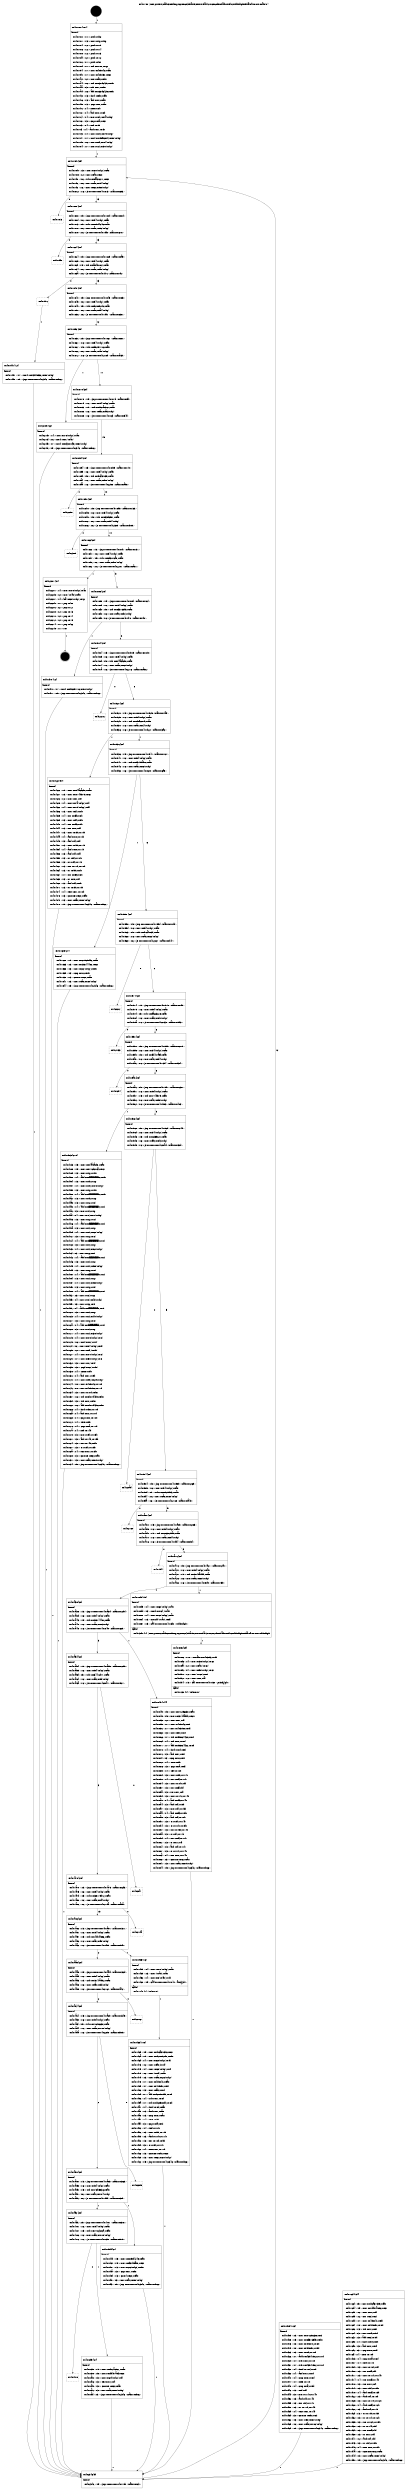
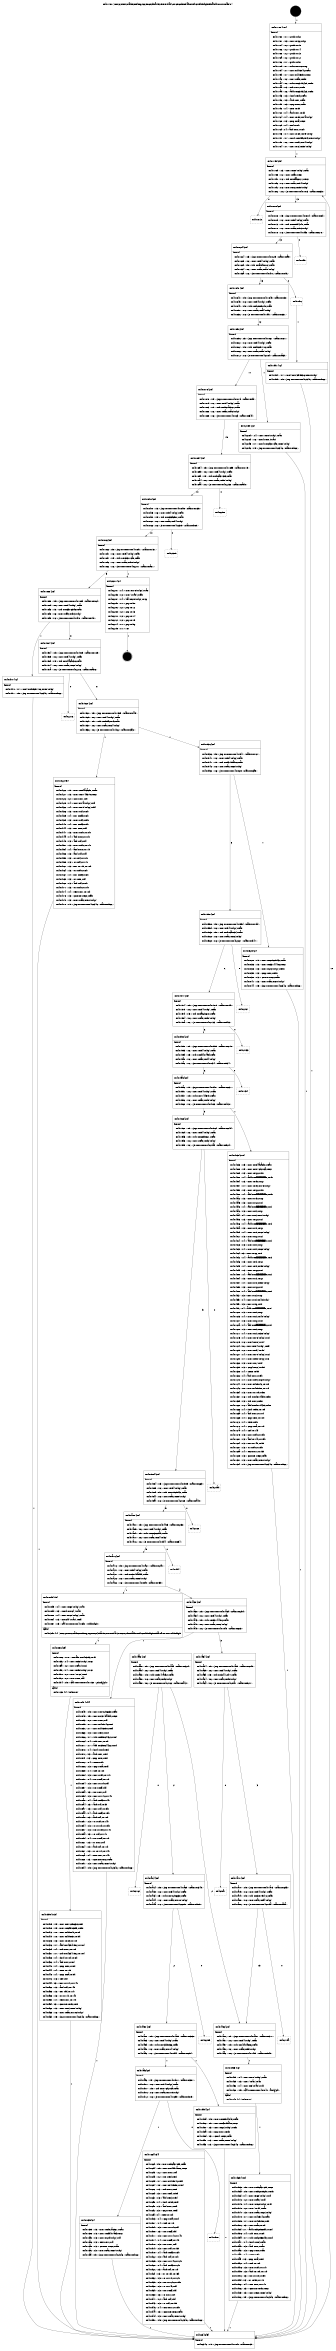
edge "0x401eec [29]" -> "0x401f09 [103]": added, label "1"
edge "0x401a8c [28]" -> "0x401aa8 [28]": reversed
